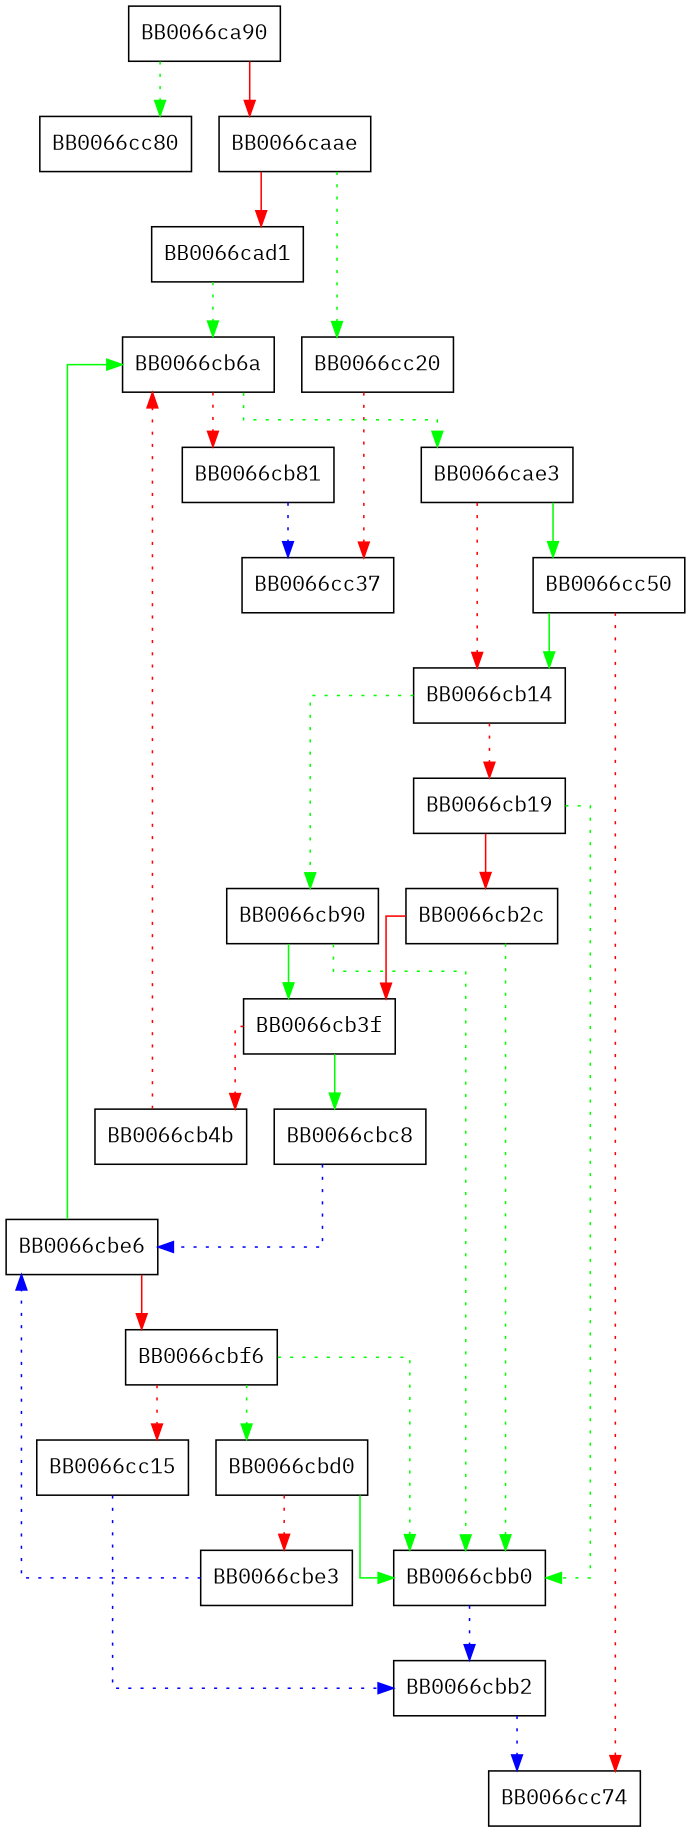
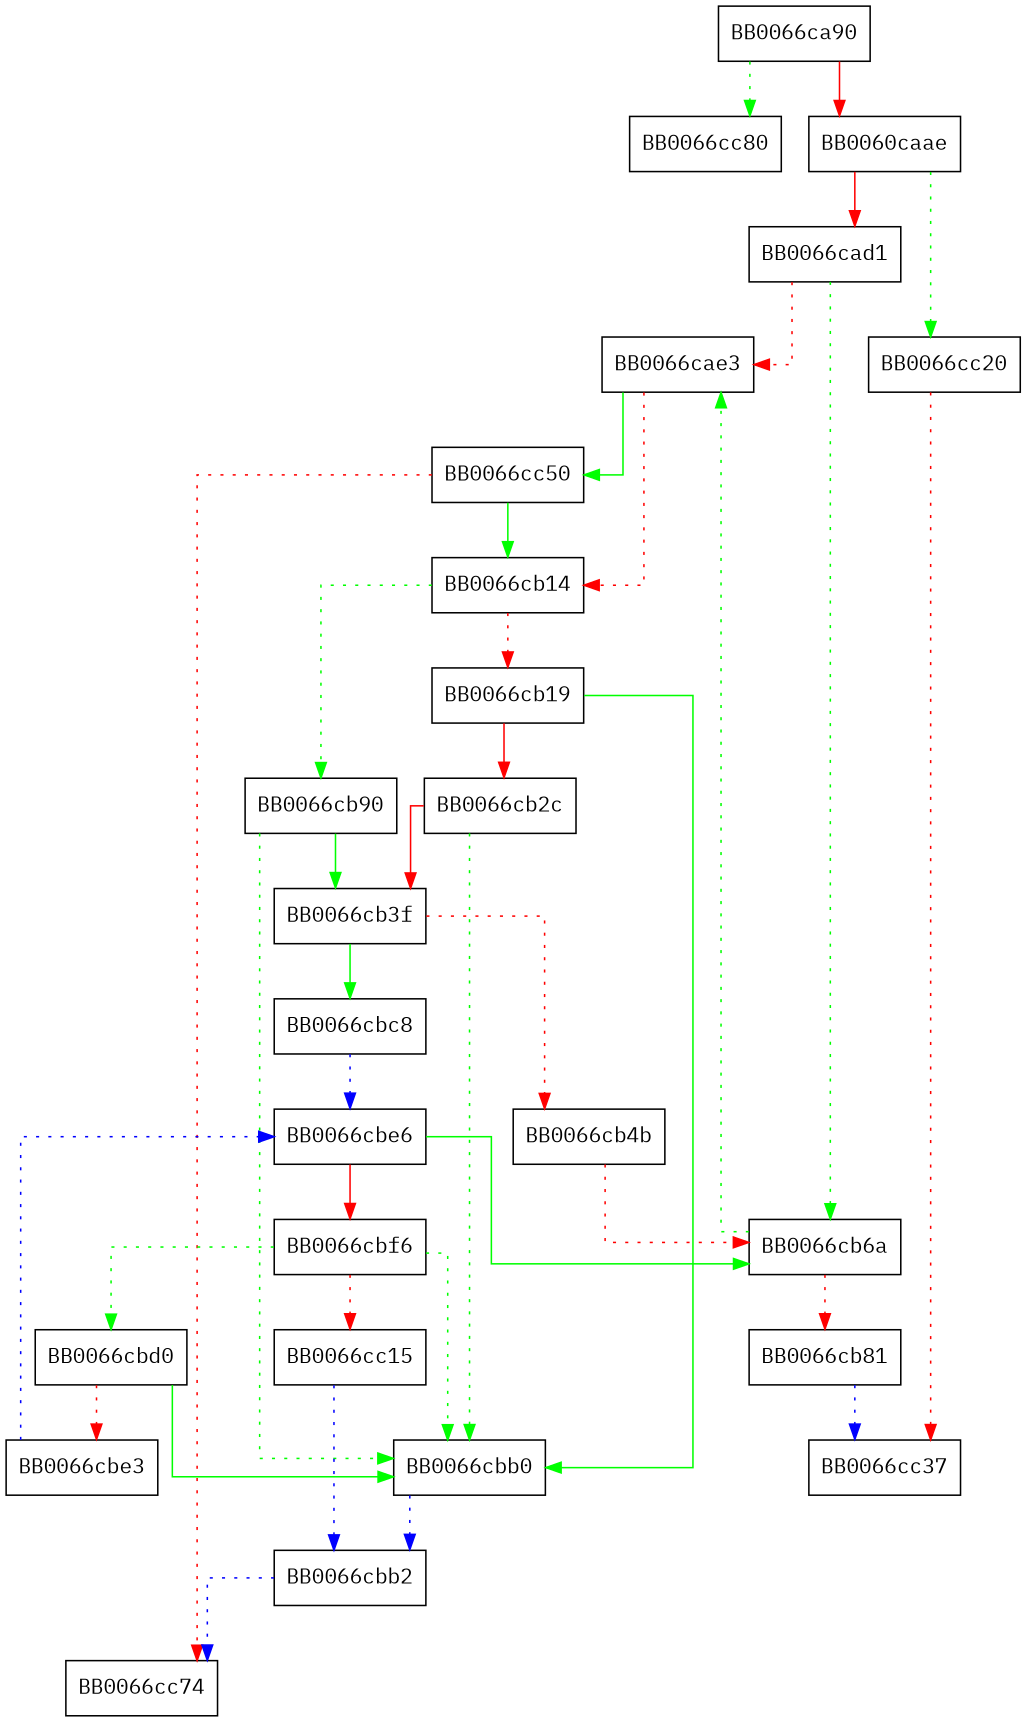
node "BB0066caae": label "BB0066caae" -> "BB0060caae"
edge "BB0066cad1" -> "BB0066cae3": added
edge "BB0066cb19" -> "BB0066cbb0": style dotted -> solid
